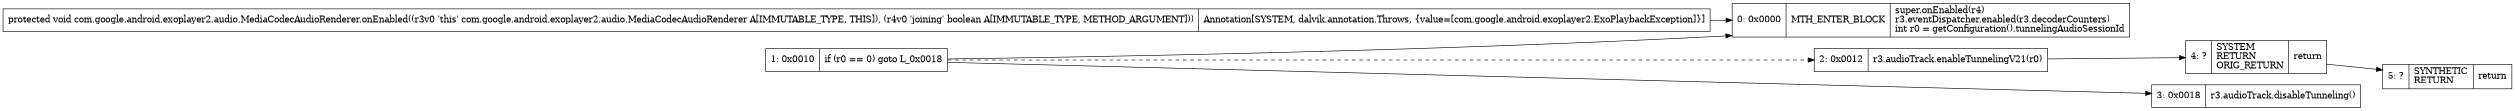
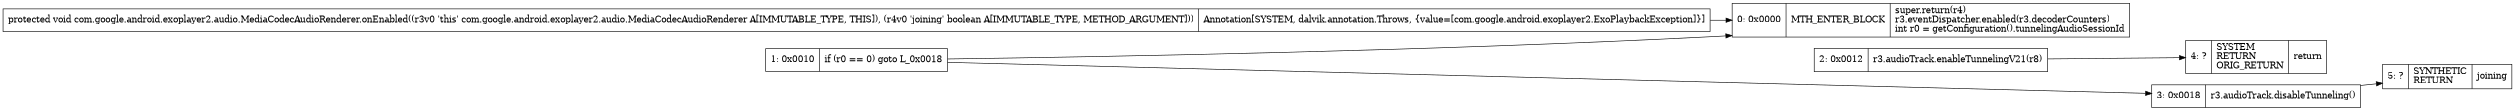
node "0: 0x0000": text "super.onEnabled(r4)" -> "super.return(r4)"
edge "1: 0x0010" -> "2: 0x0012": removed
node "2: 0x0012": text "r3.audioTrack.enableTunnelingV21(r0)" -> "r3.audioTrack.enableTunnelingV21(r8)"
edge "4: ?" -> "5: ?": now "3: 0x0018" -> "5: ?"
node "5: ?": text "return" -> "joining"
